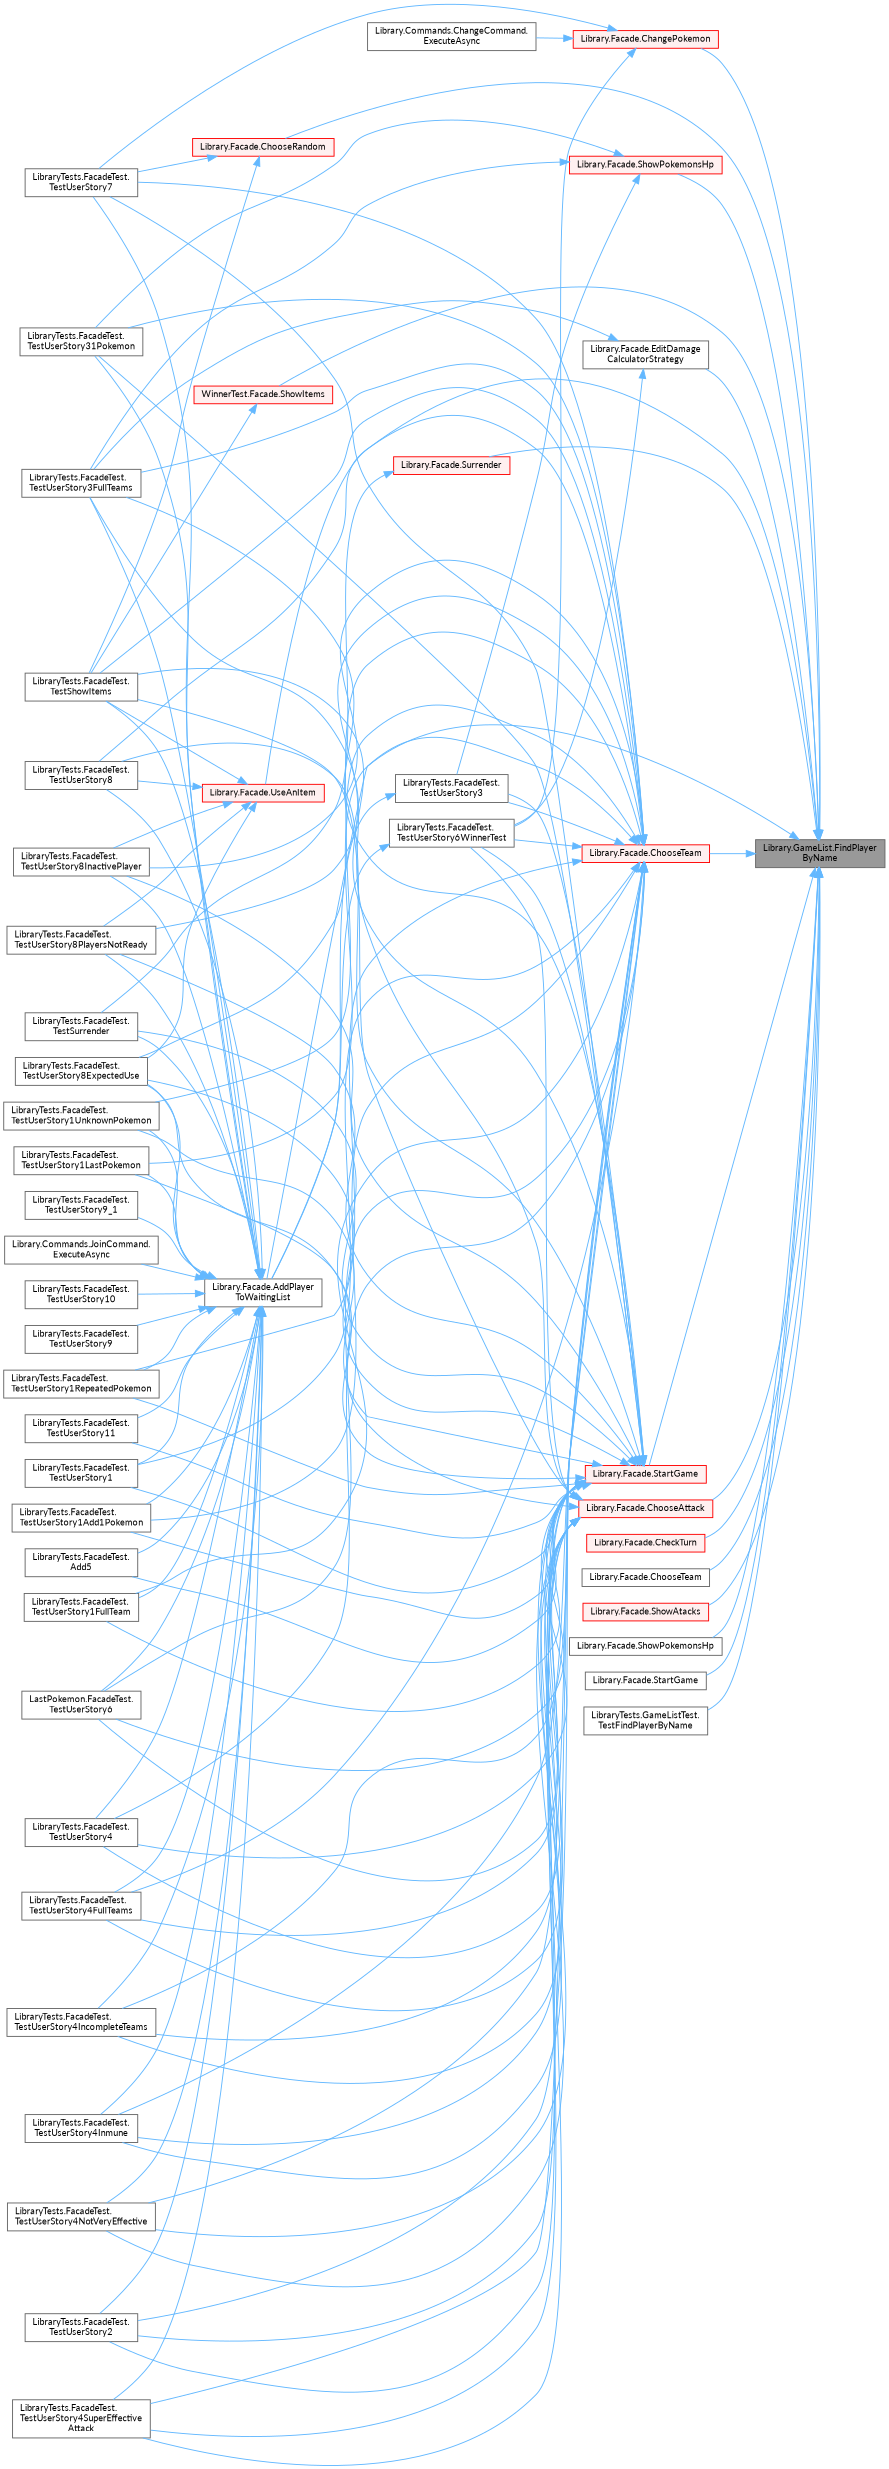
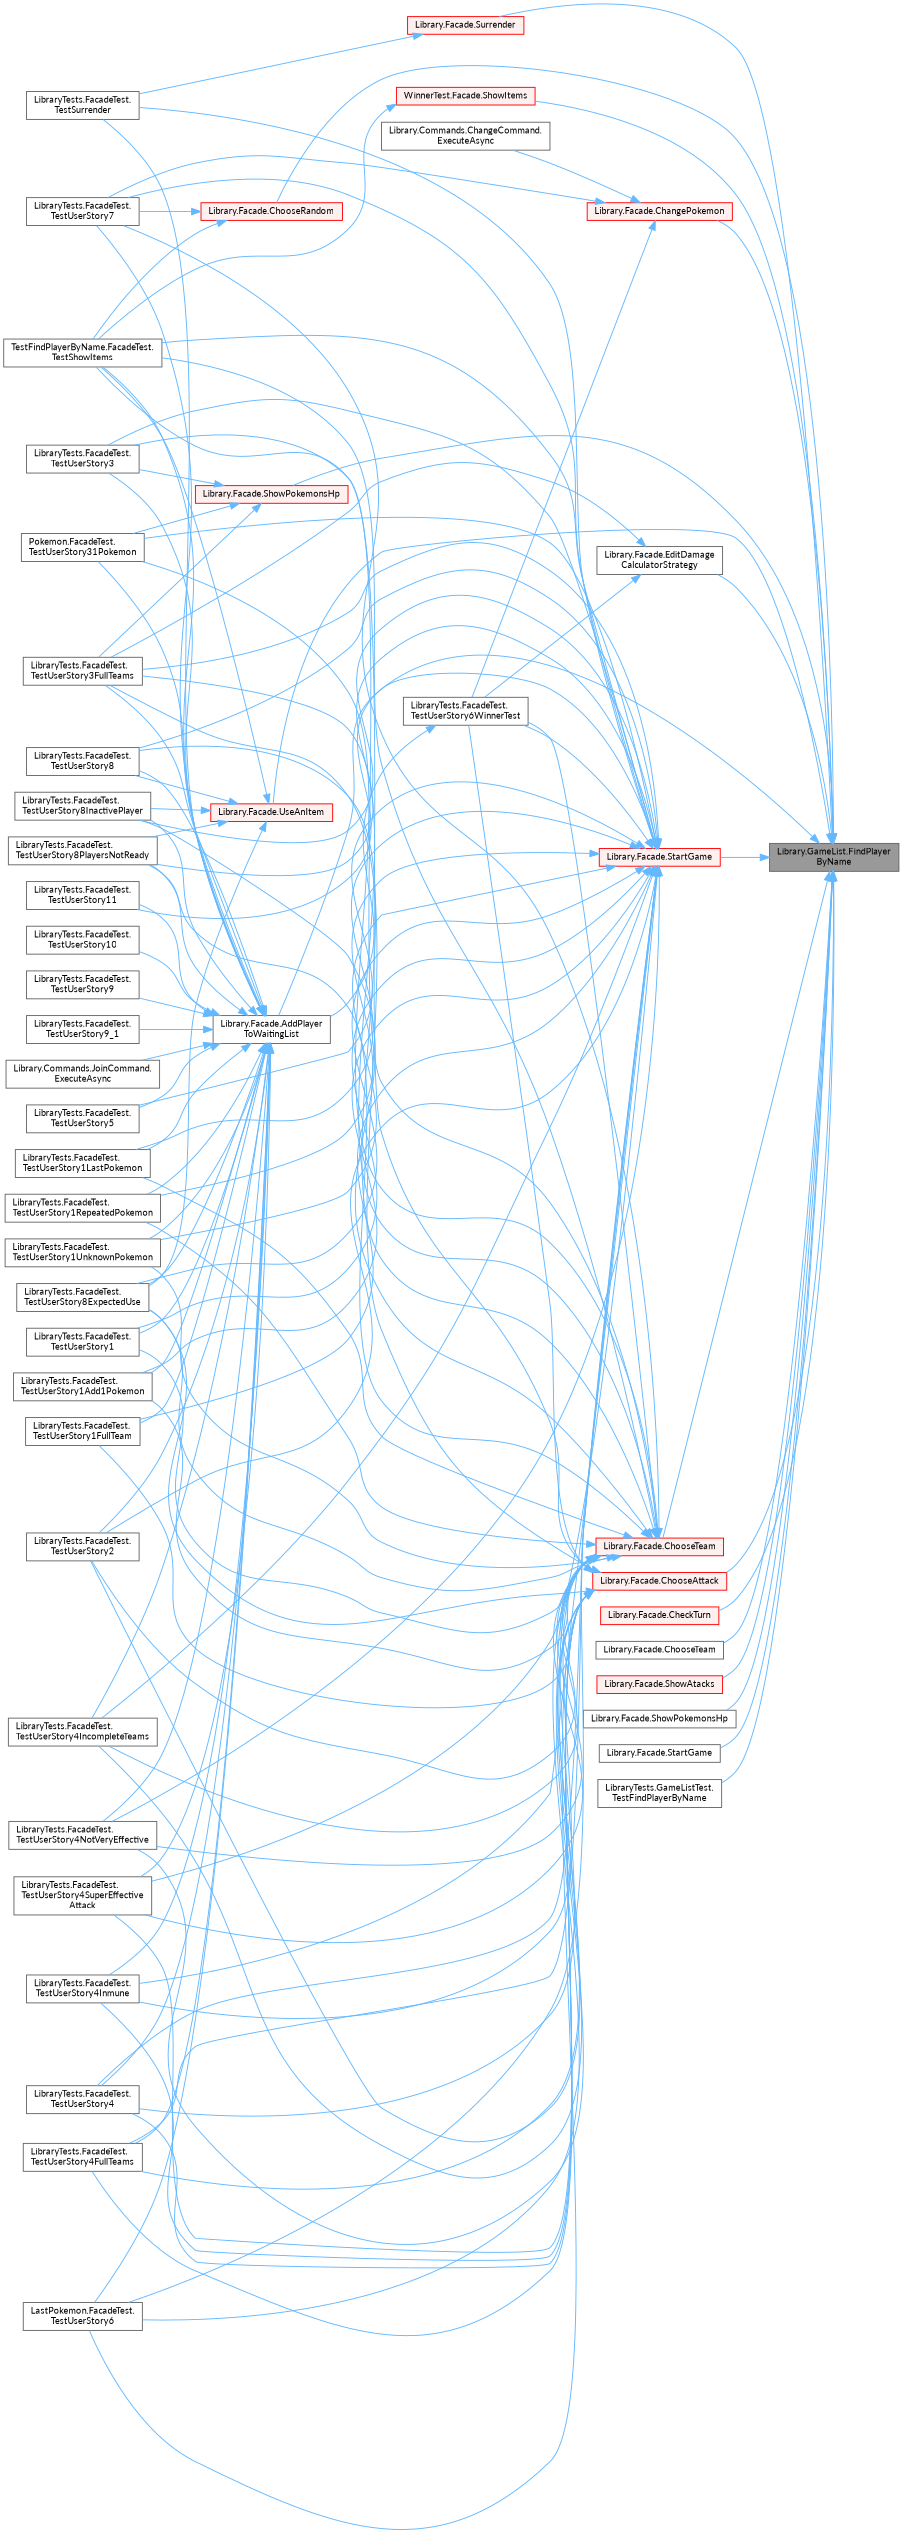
node "LibraryTests.FacadeTest. TestUserStory31Pokemon": label "LibraryTests.FacadeTest. TestUserStory31Pokemon" -> "Pokemon.FacadeTest. TestUserStory31Pokemon"
node "LibraryTests.FacadeTest. TestShowItems": label "LibraryTests.FacadeTest. TestShowItems" -> "TestFindPlayerByName.FacadeTest. TestShowItems"
edge "Library.Facade.AddPlayer ToWaitingList" -> "LibraryTests.FacadeTest. TestUserStory3": reversed
node "LibraryTests.FacadeTest. Add5": label "LibraryTests.FacadeTest. Add5" -> "LibraryTests.FacadeTest. TestUserStory5"
